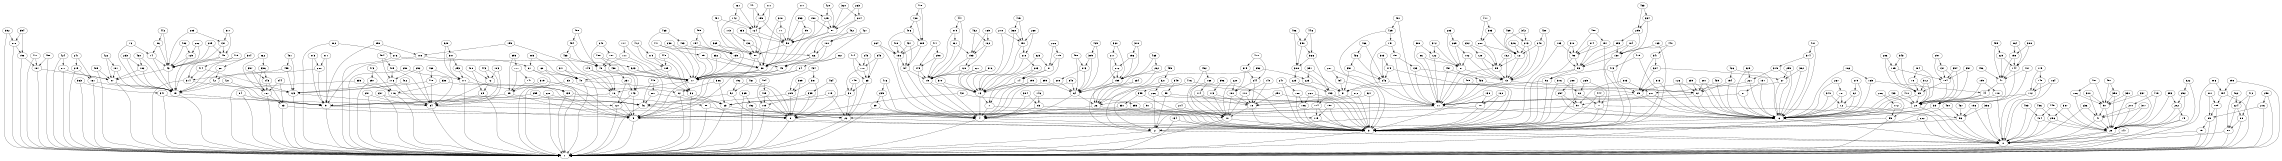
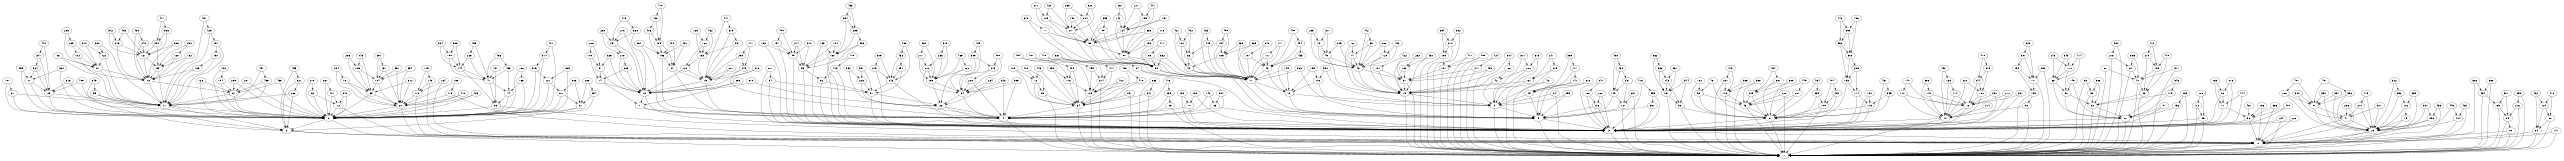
edge "108" -> "323": now "108" -> "16"
node "493": added
node "346": added
edge "174" -> "8": now "115" -> "8"
